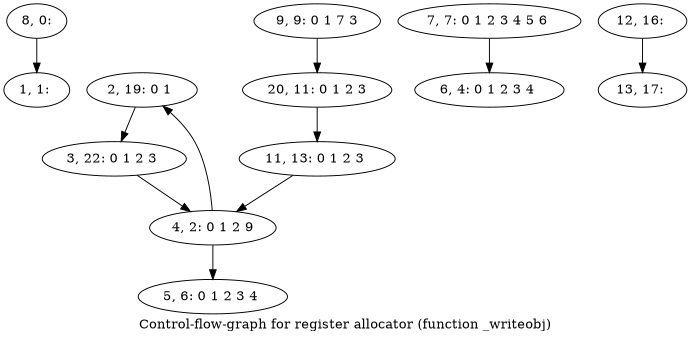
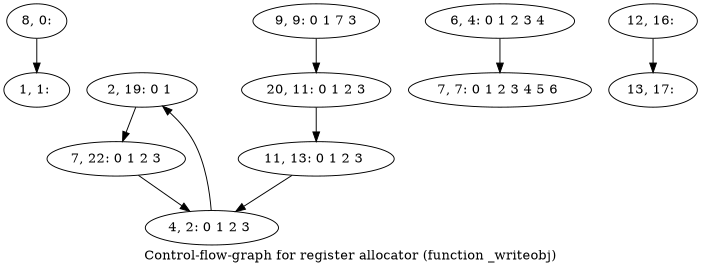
edge "7, 7: 0 1 2 3 4 5 6" -> "6, 4: 0 1 2 3 4": reversed
node "3, 22: 0 1 2 3": label "3, 22: 0 1 2 3" -> "7, 22: 0 1 2 3"
node "4, 2: 0 1 2 9": label "4, 2: 0 1 2 9" -> "4, 2: 0 1 2 3"
node "5, 6: 0 1 2 3 4": removed
